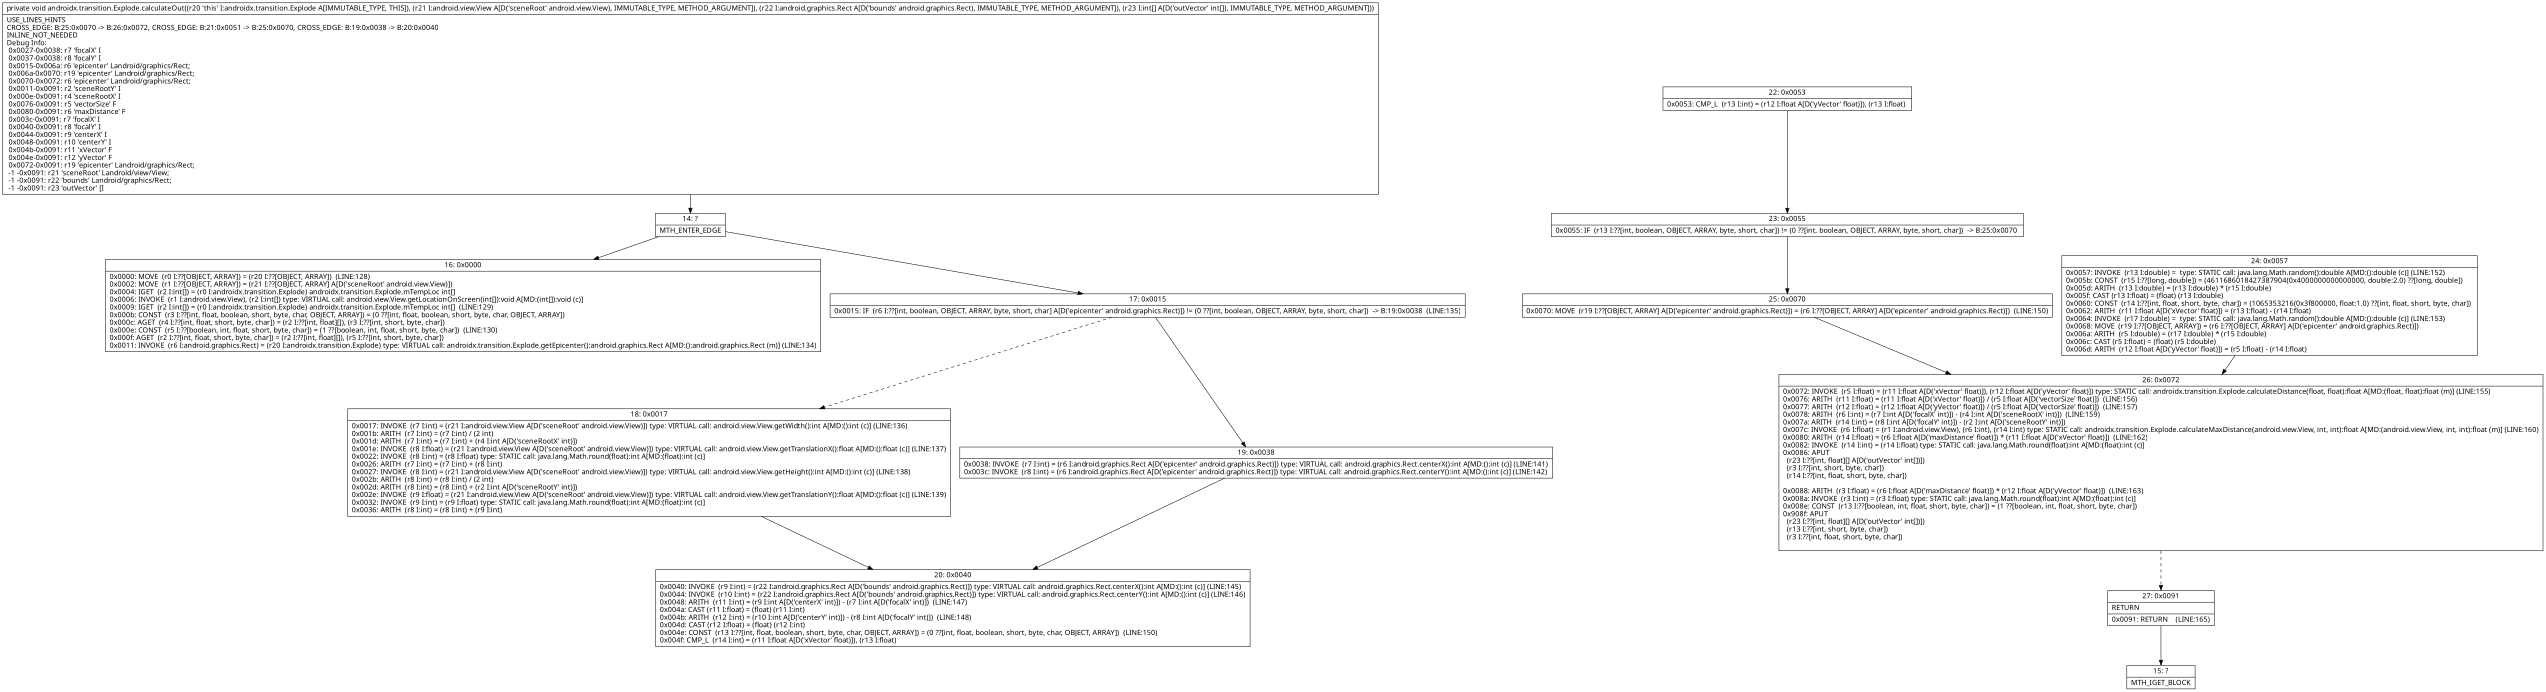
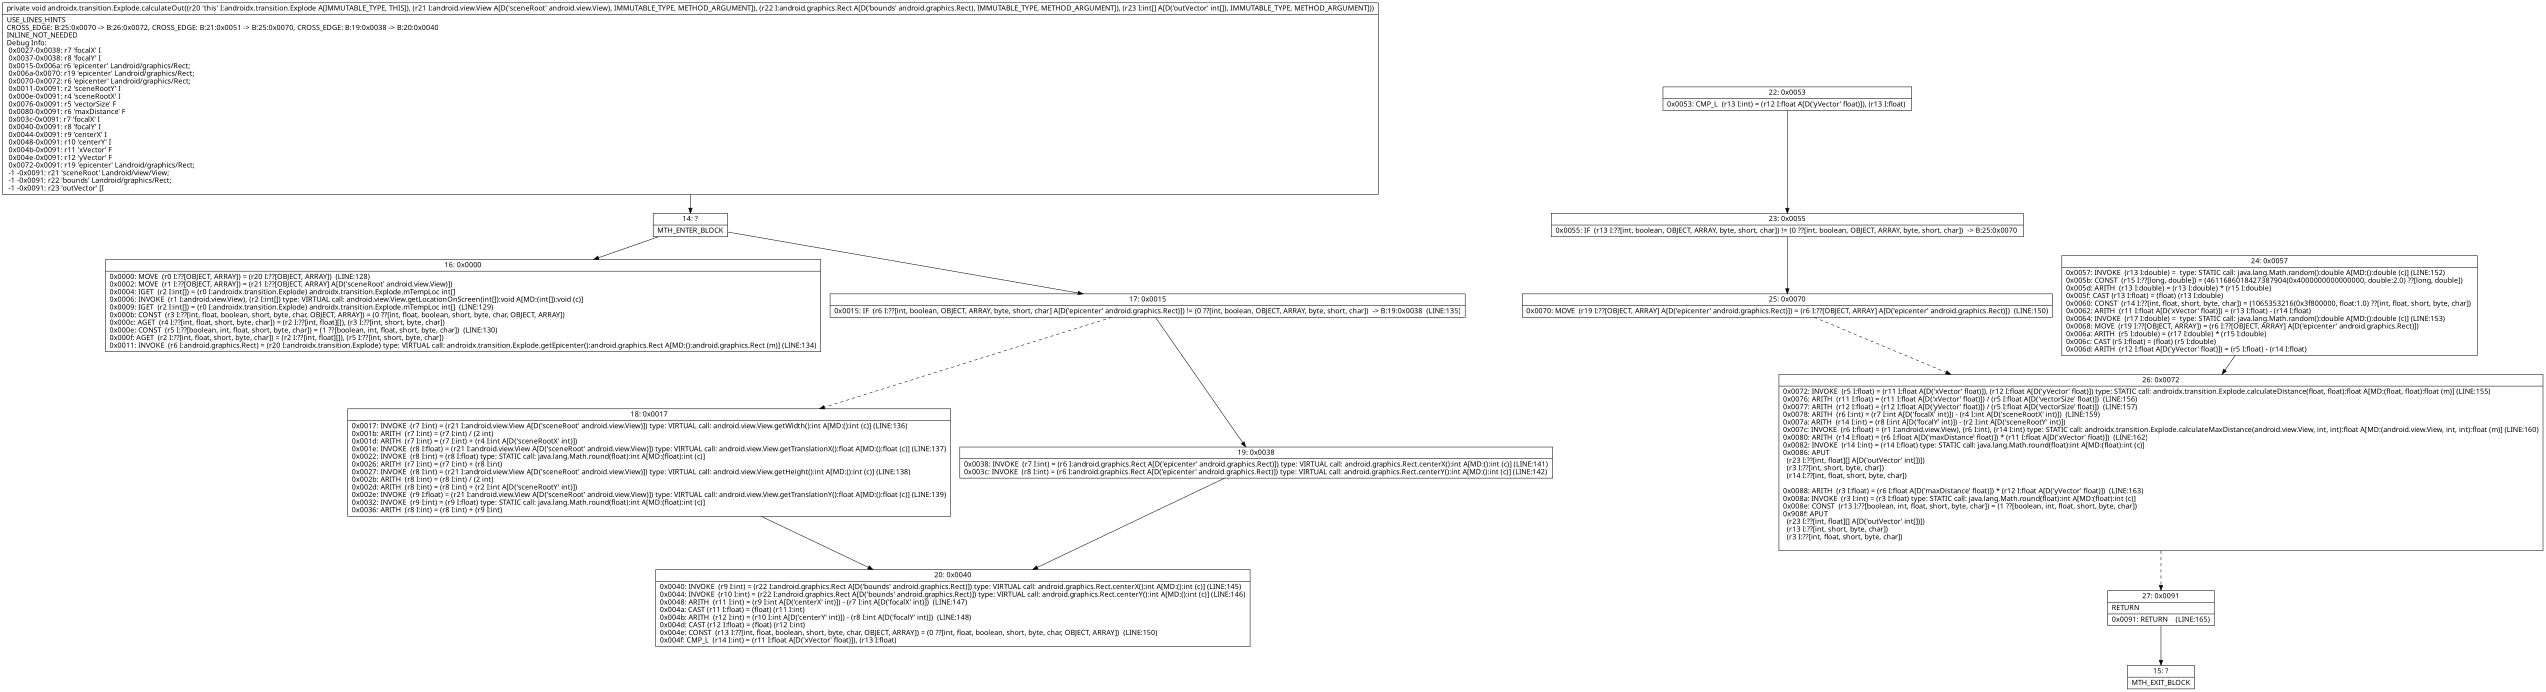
node "14: ?": text "MTH_ENTER_EDGE" -> "MTH_ENTER_BLOCK"
edge "25: 0x0070" -> "26: 0x0072": style solid -> dashed
node "15: ?": text "MTH_IGET_BLOCK" -> "MTH_EXIT_BLOCK"
